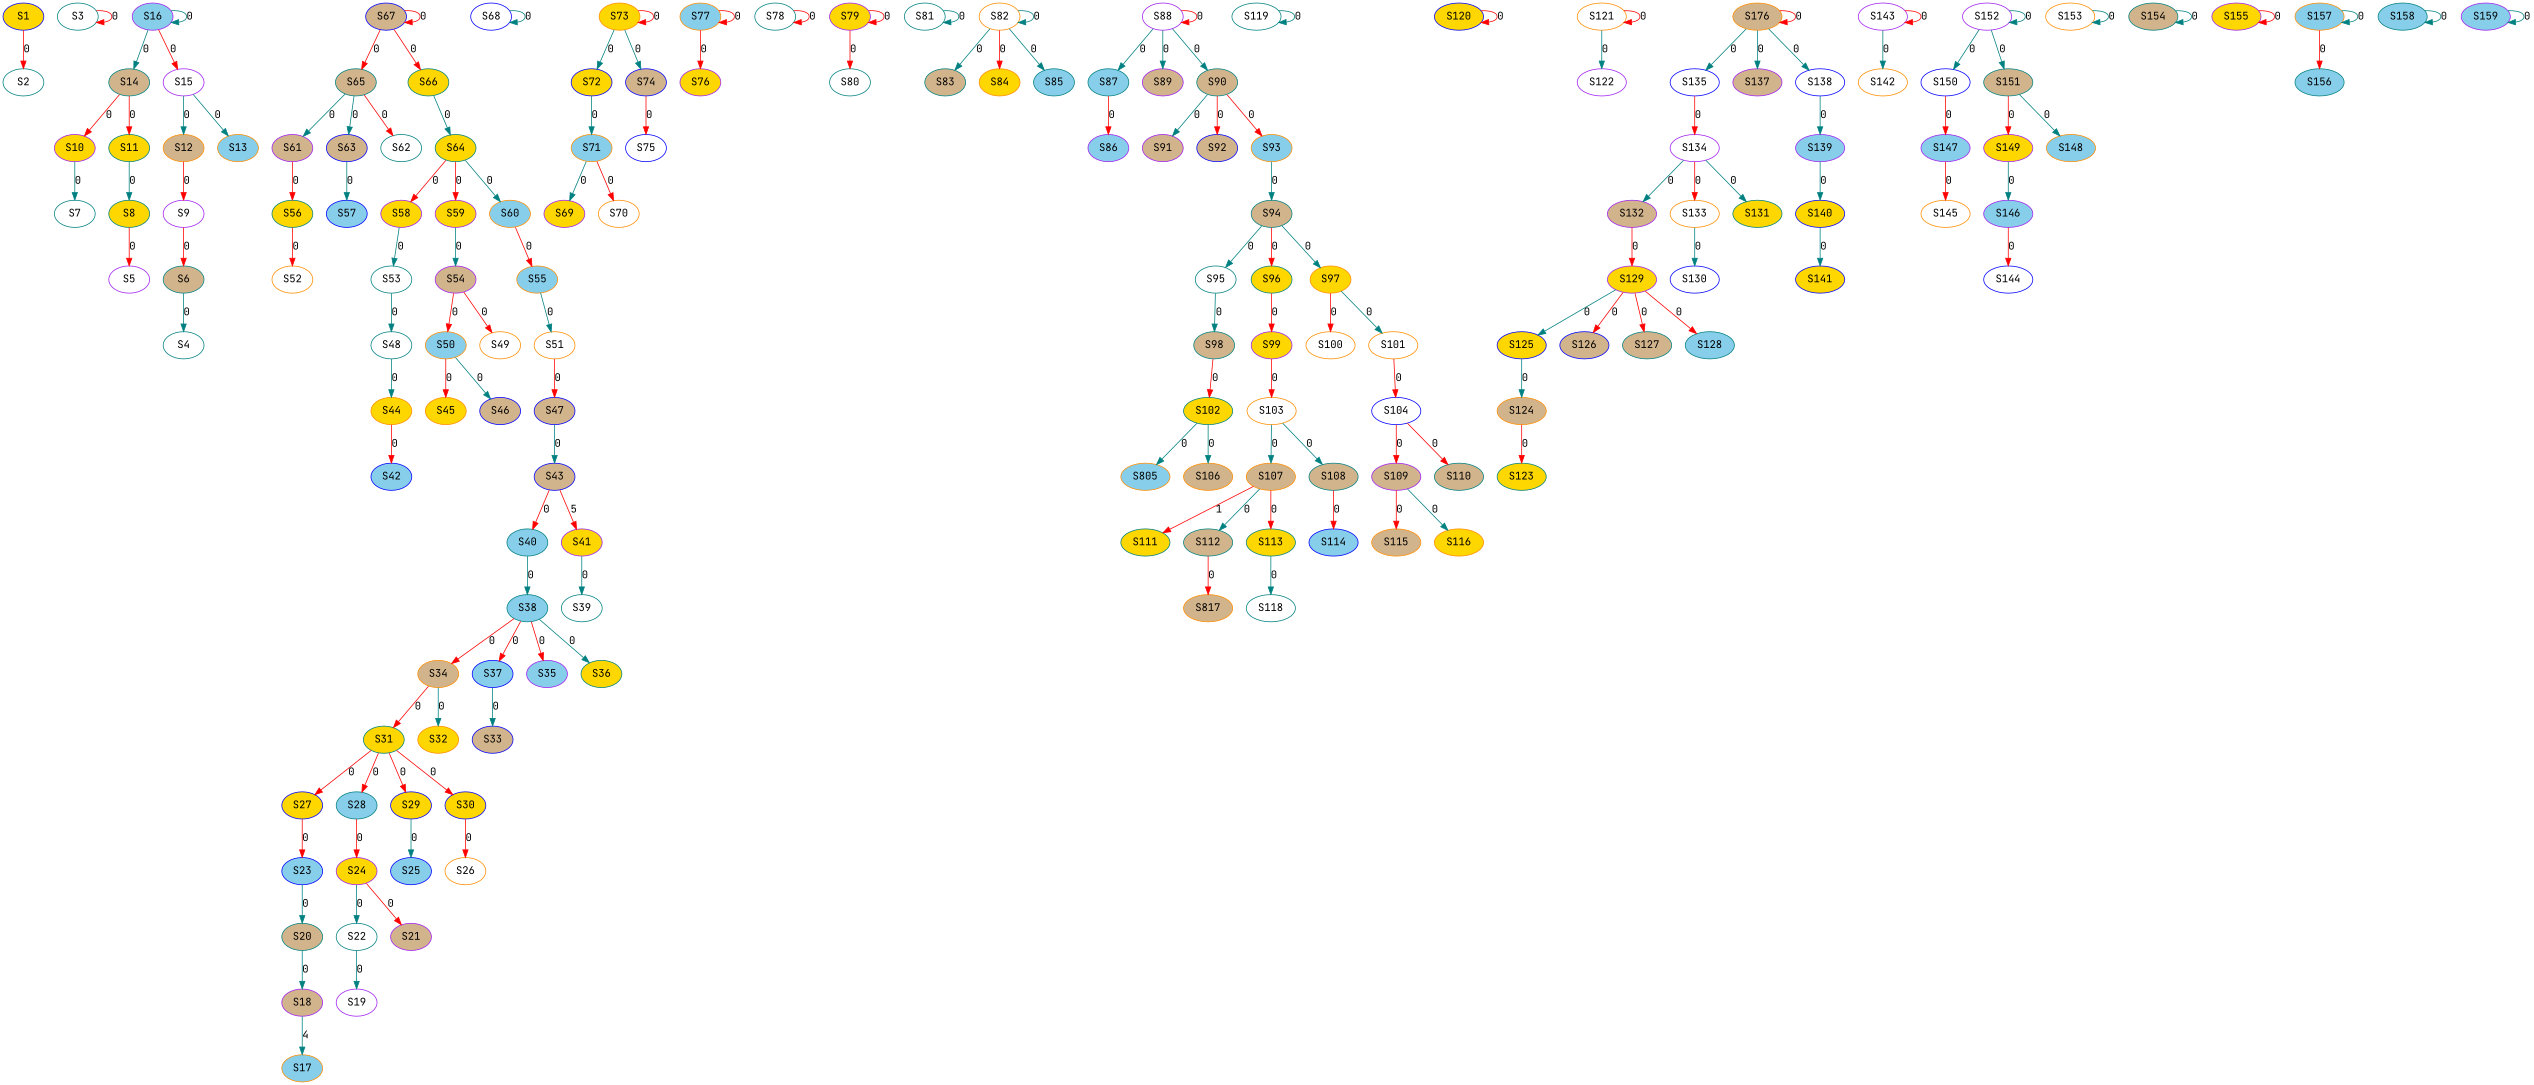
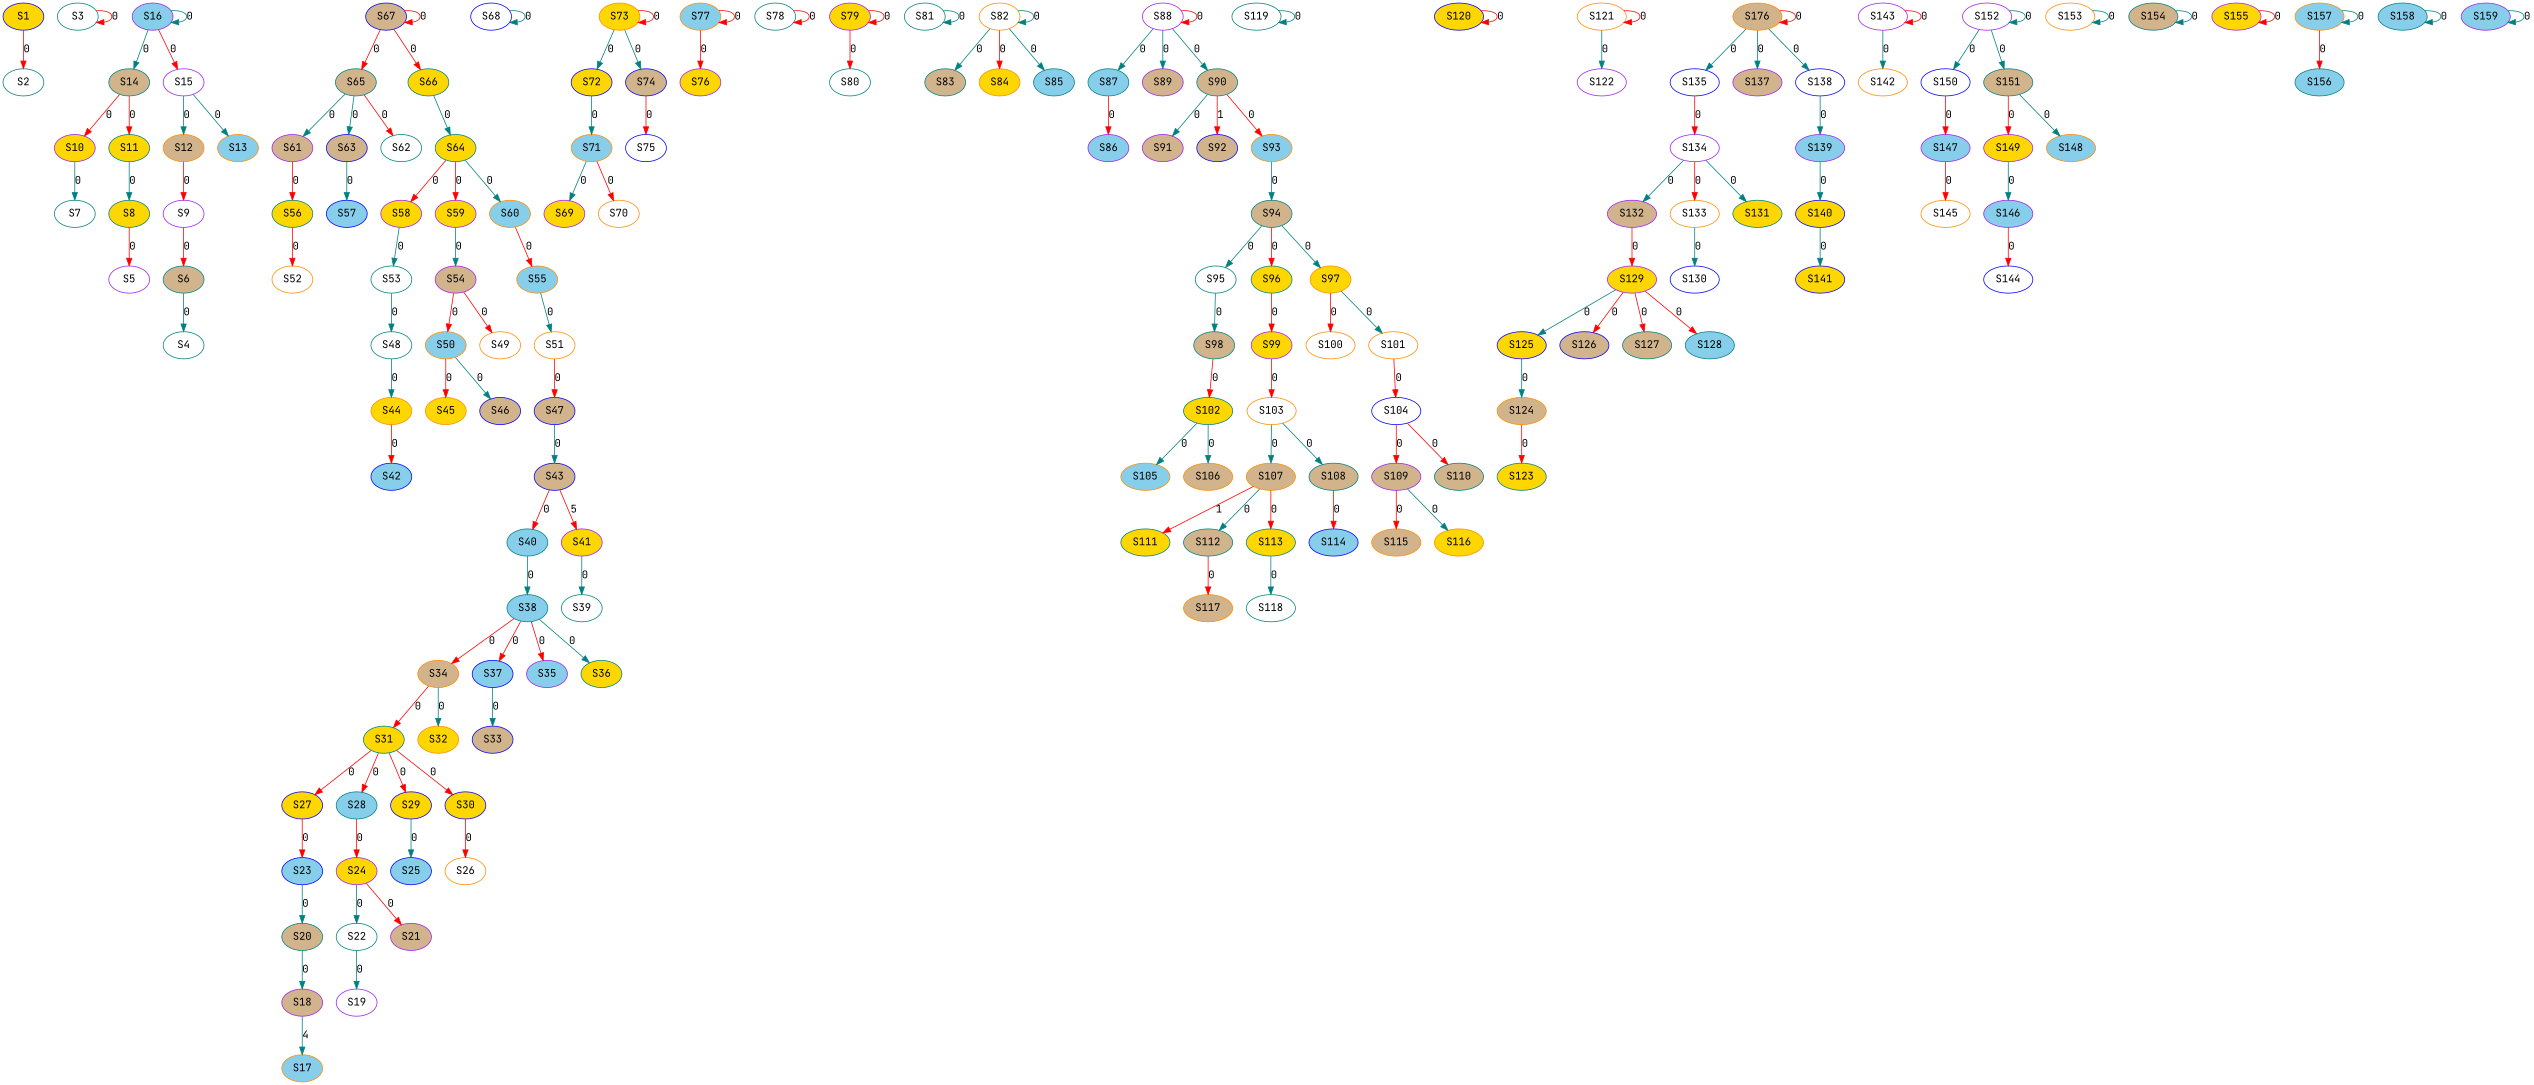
edge "S90" -> "S92": label "0" -> "1"
node "S805": label "S805" -> "S105"
node "S817": label "S817" -> "S117"
